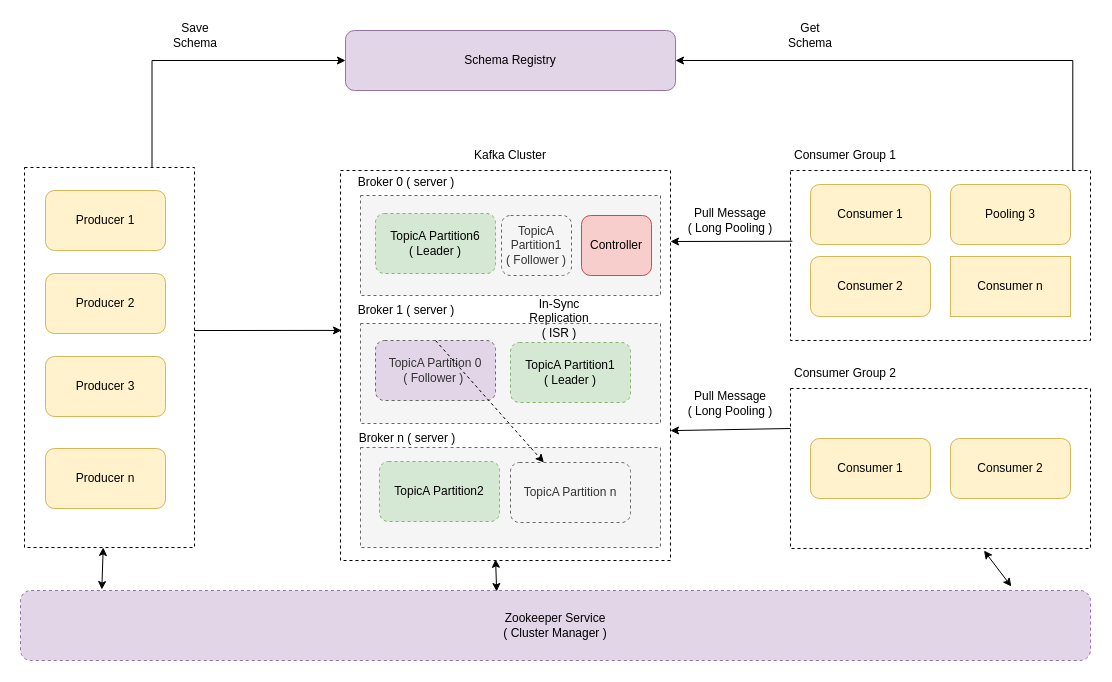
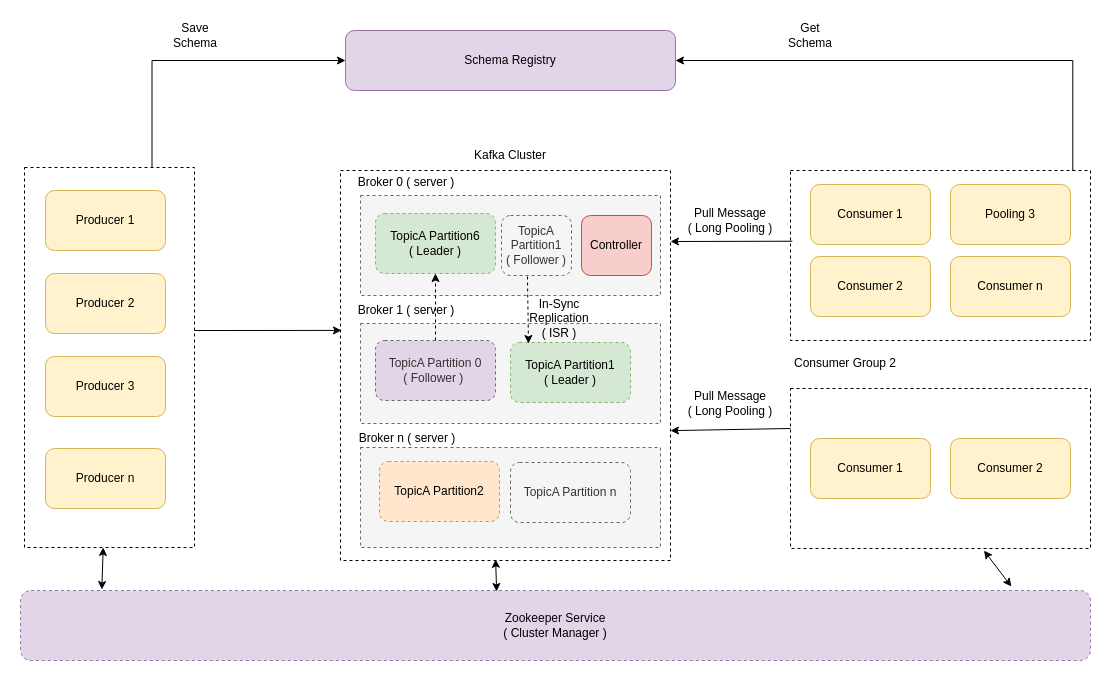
node "Consumer Group 1": removed
node "Consumer n": shape rectangle -> rounded rectangle
edge "TopicA Partition1 ( Follower )" -> "TopicA Partition1 ( Leader )": added
node "Consumer Group 2": moved (846, 374) -> (846, 364)
edge "TopicA Partition 0 ( Follower )" -> "TopicA Partition n": now "TopicA Partition 0 ( Follower )" -> "TopicA Partition6 ( Leader )"
node "TopicA Partition2": fillcolor #d5e8d4 -> #ffe6cc
